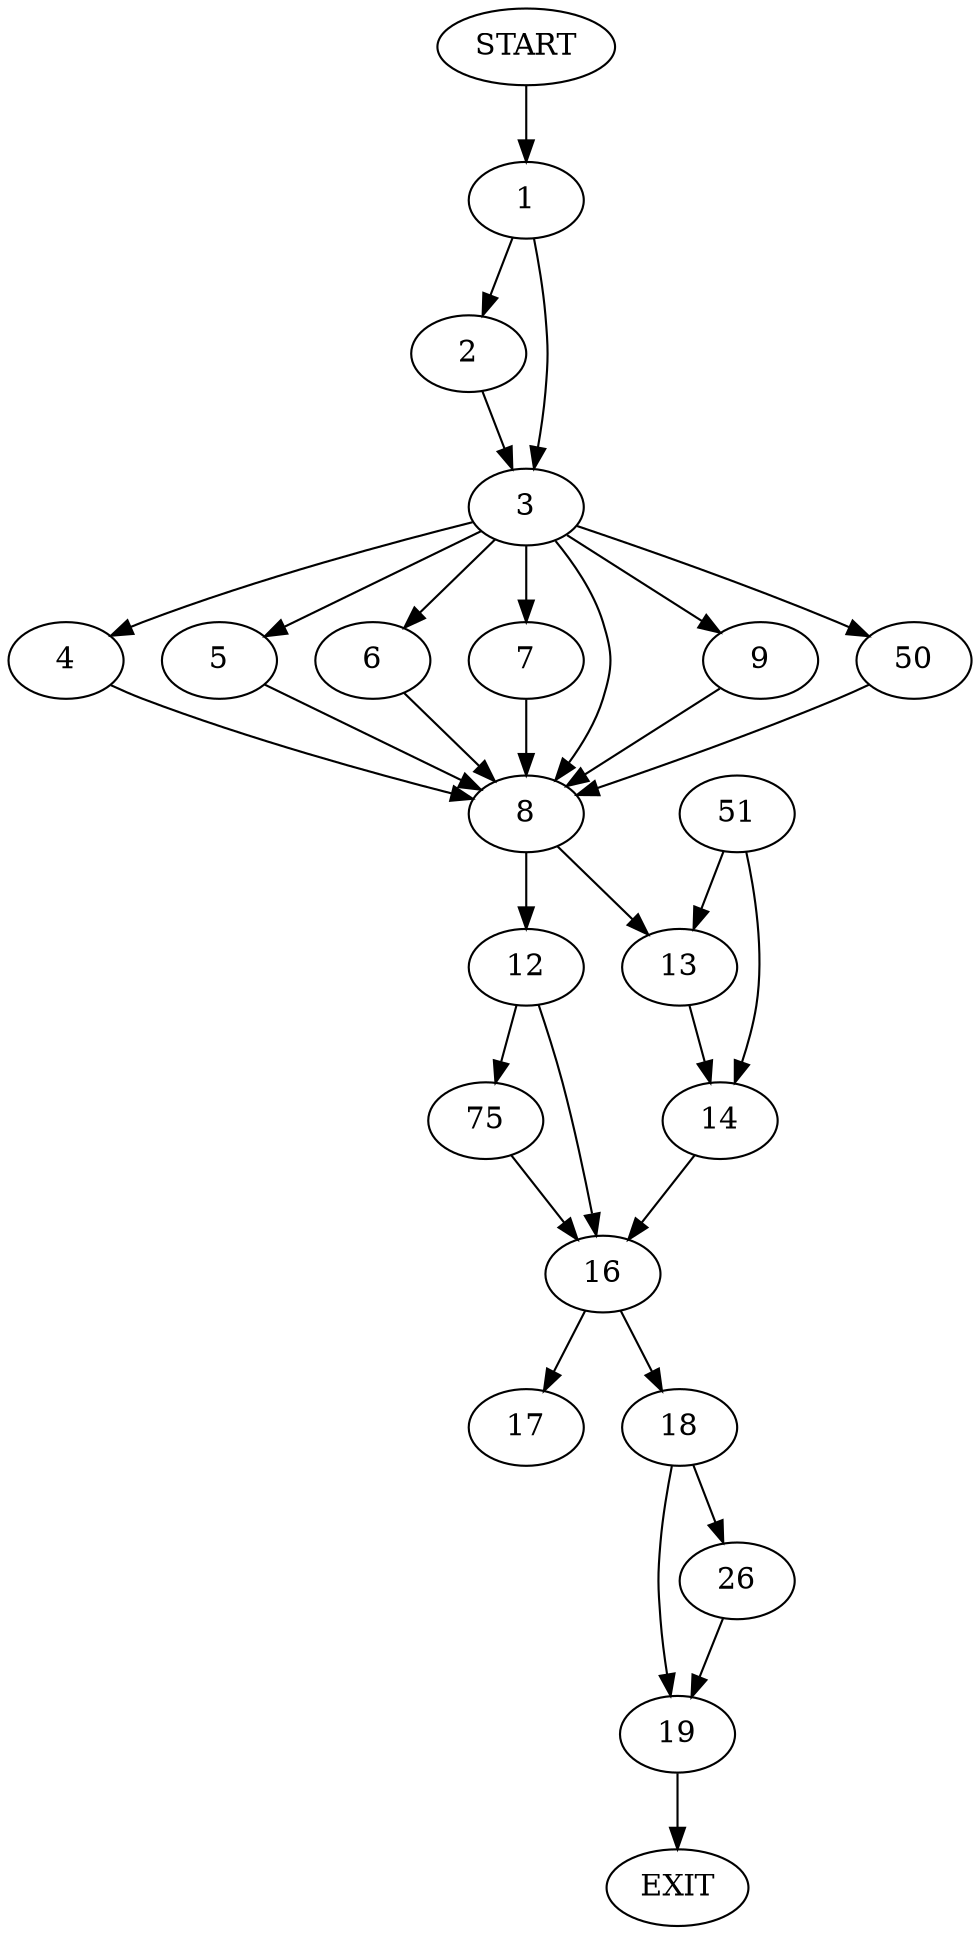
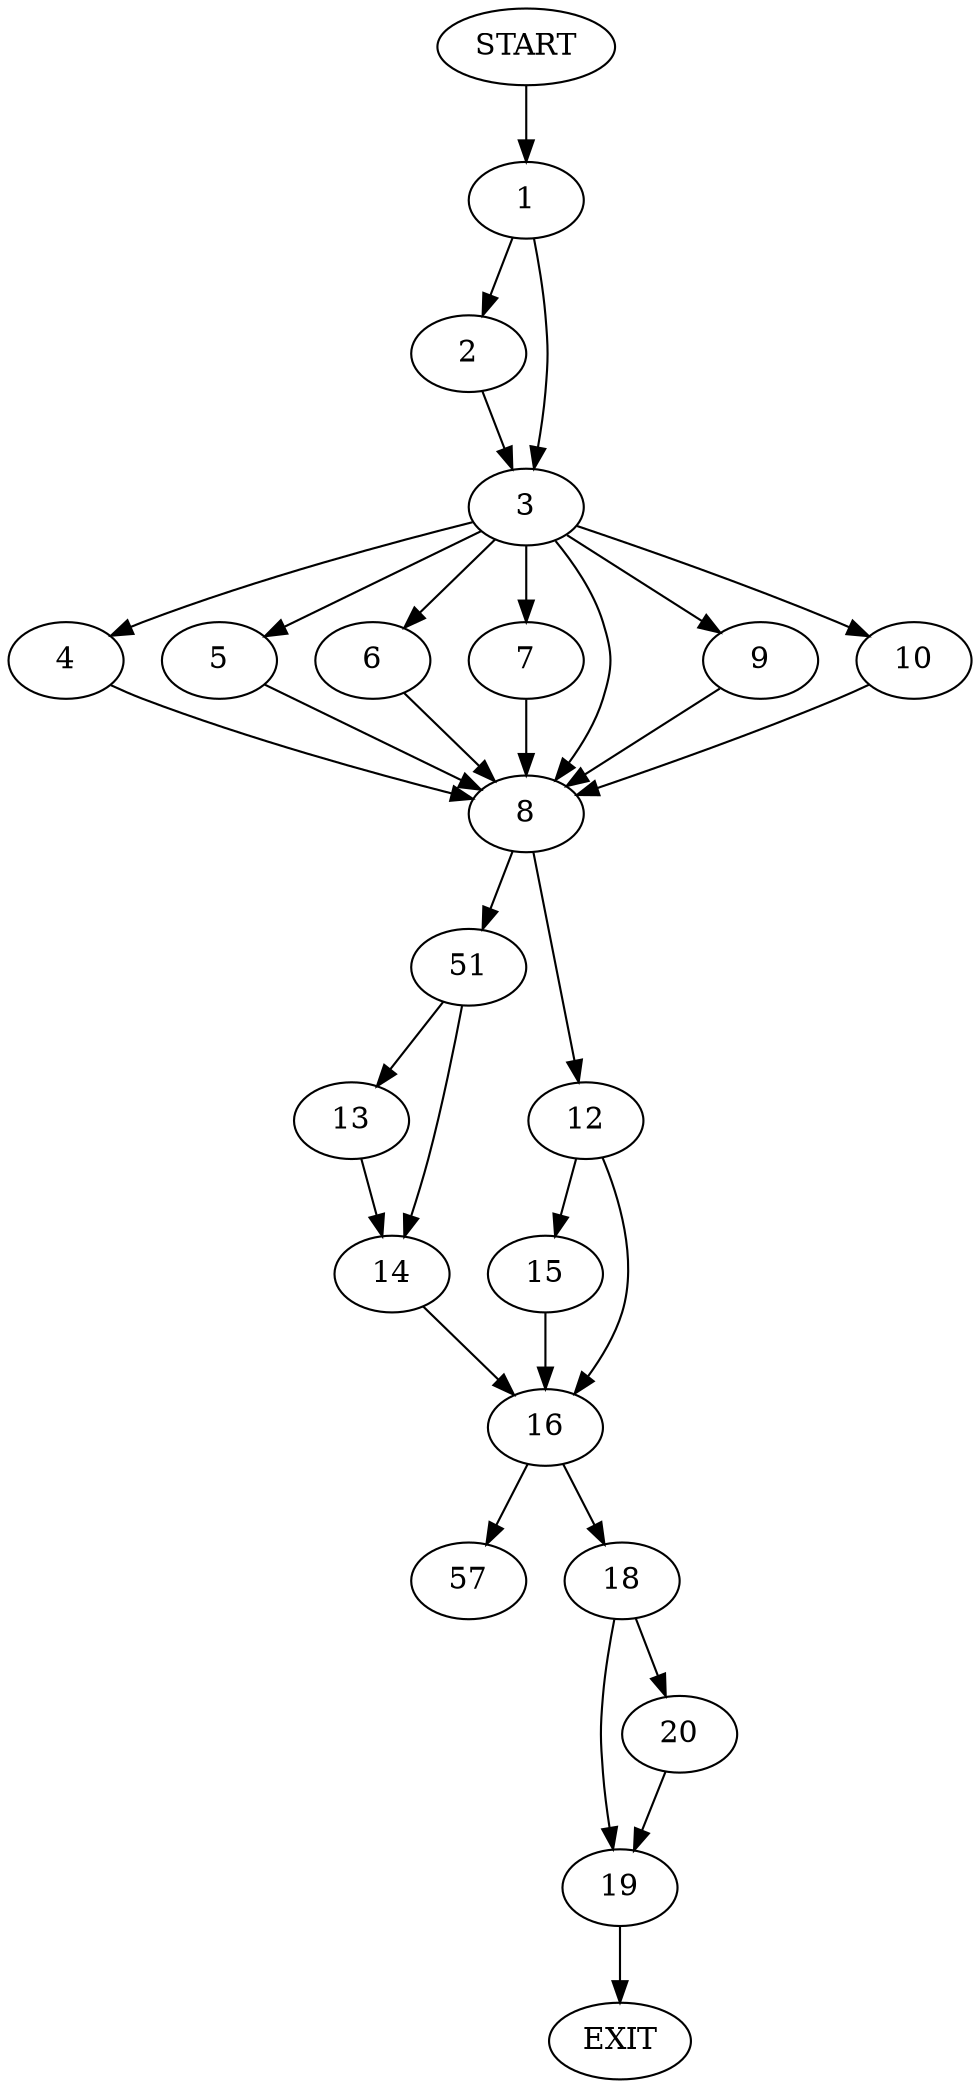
node "50": label "50" -> "10"
edge "8" -> "13": now "8" -> "51"
node "75": label "75" -> "15"
node "17": label "17" -> "57"
node "26": label "26" -> "20"
